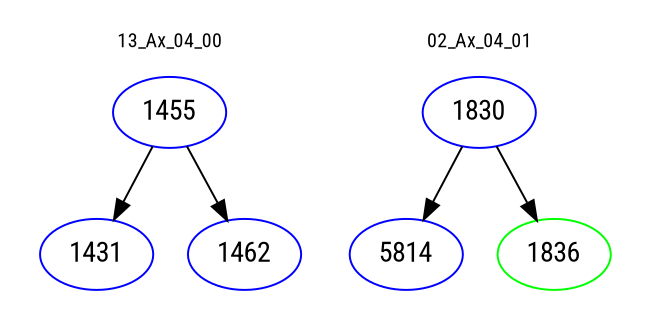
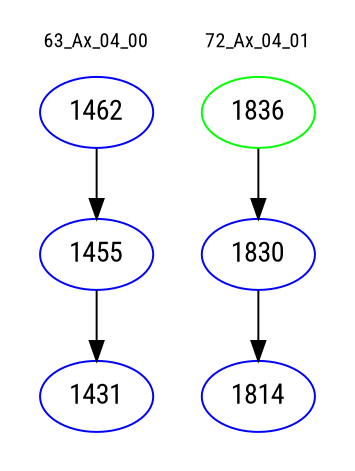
cluster "13_Ax_04_00": label "13_Ax_04_00" -> "63_Ax_04_00"
cluster "02_Ax_04_01": label "02_Ax_04_01" -> "72_Ax_04_01"
edge "1455" -> "1462": reversed
edge "1830" -> "1836": reversed
node "5814": label "5814" -> "1814"
